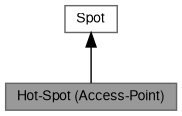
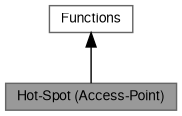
node "Spot": label "Spot" -> "Functions"
